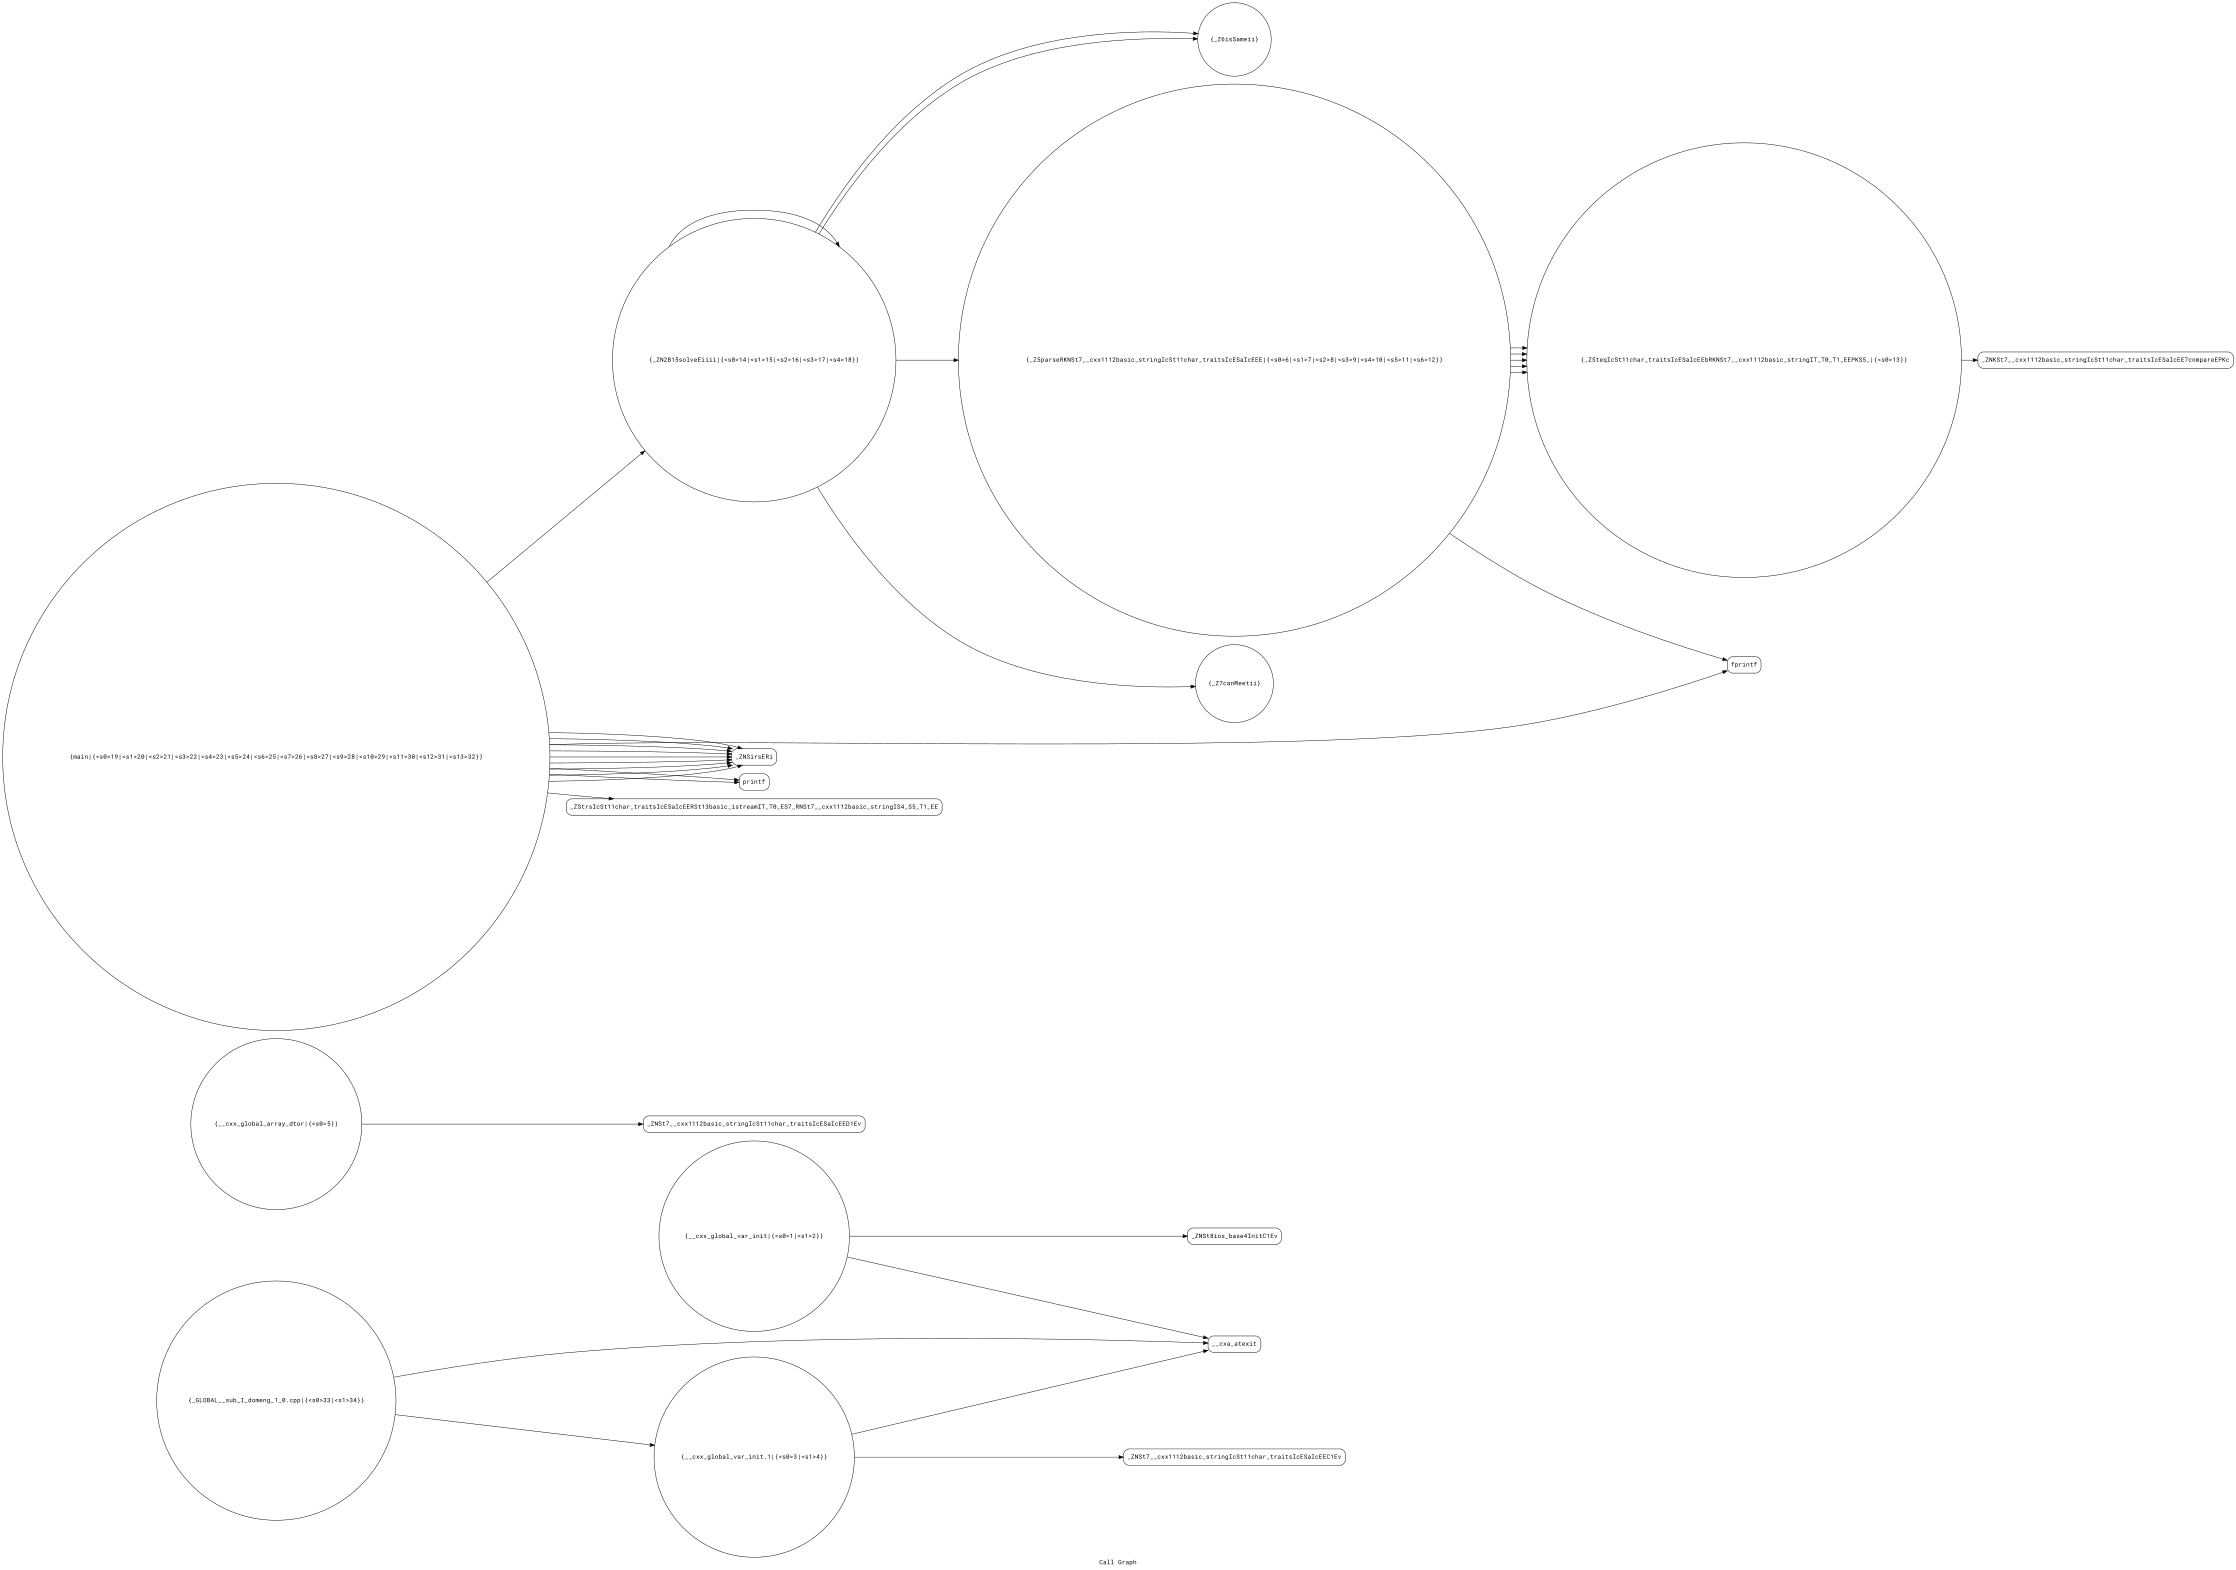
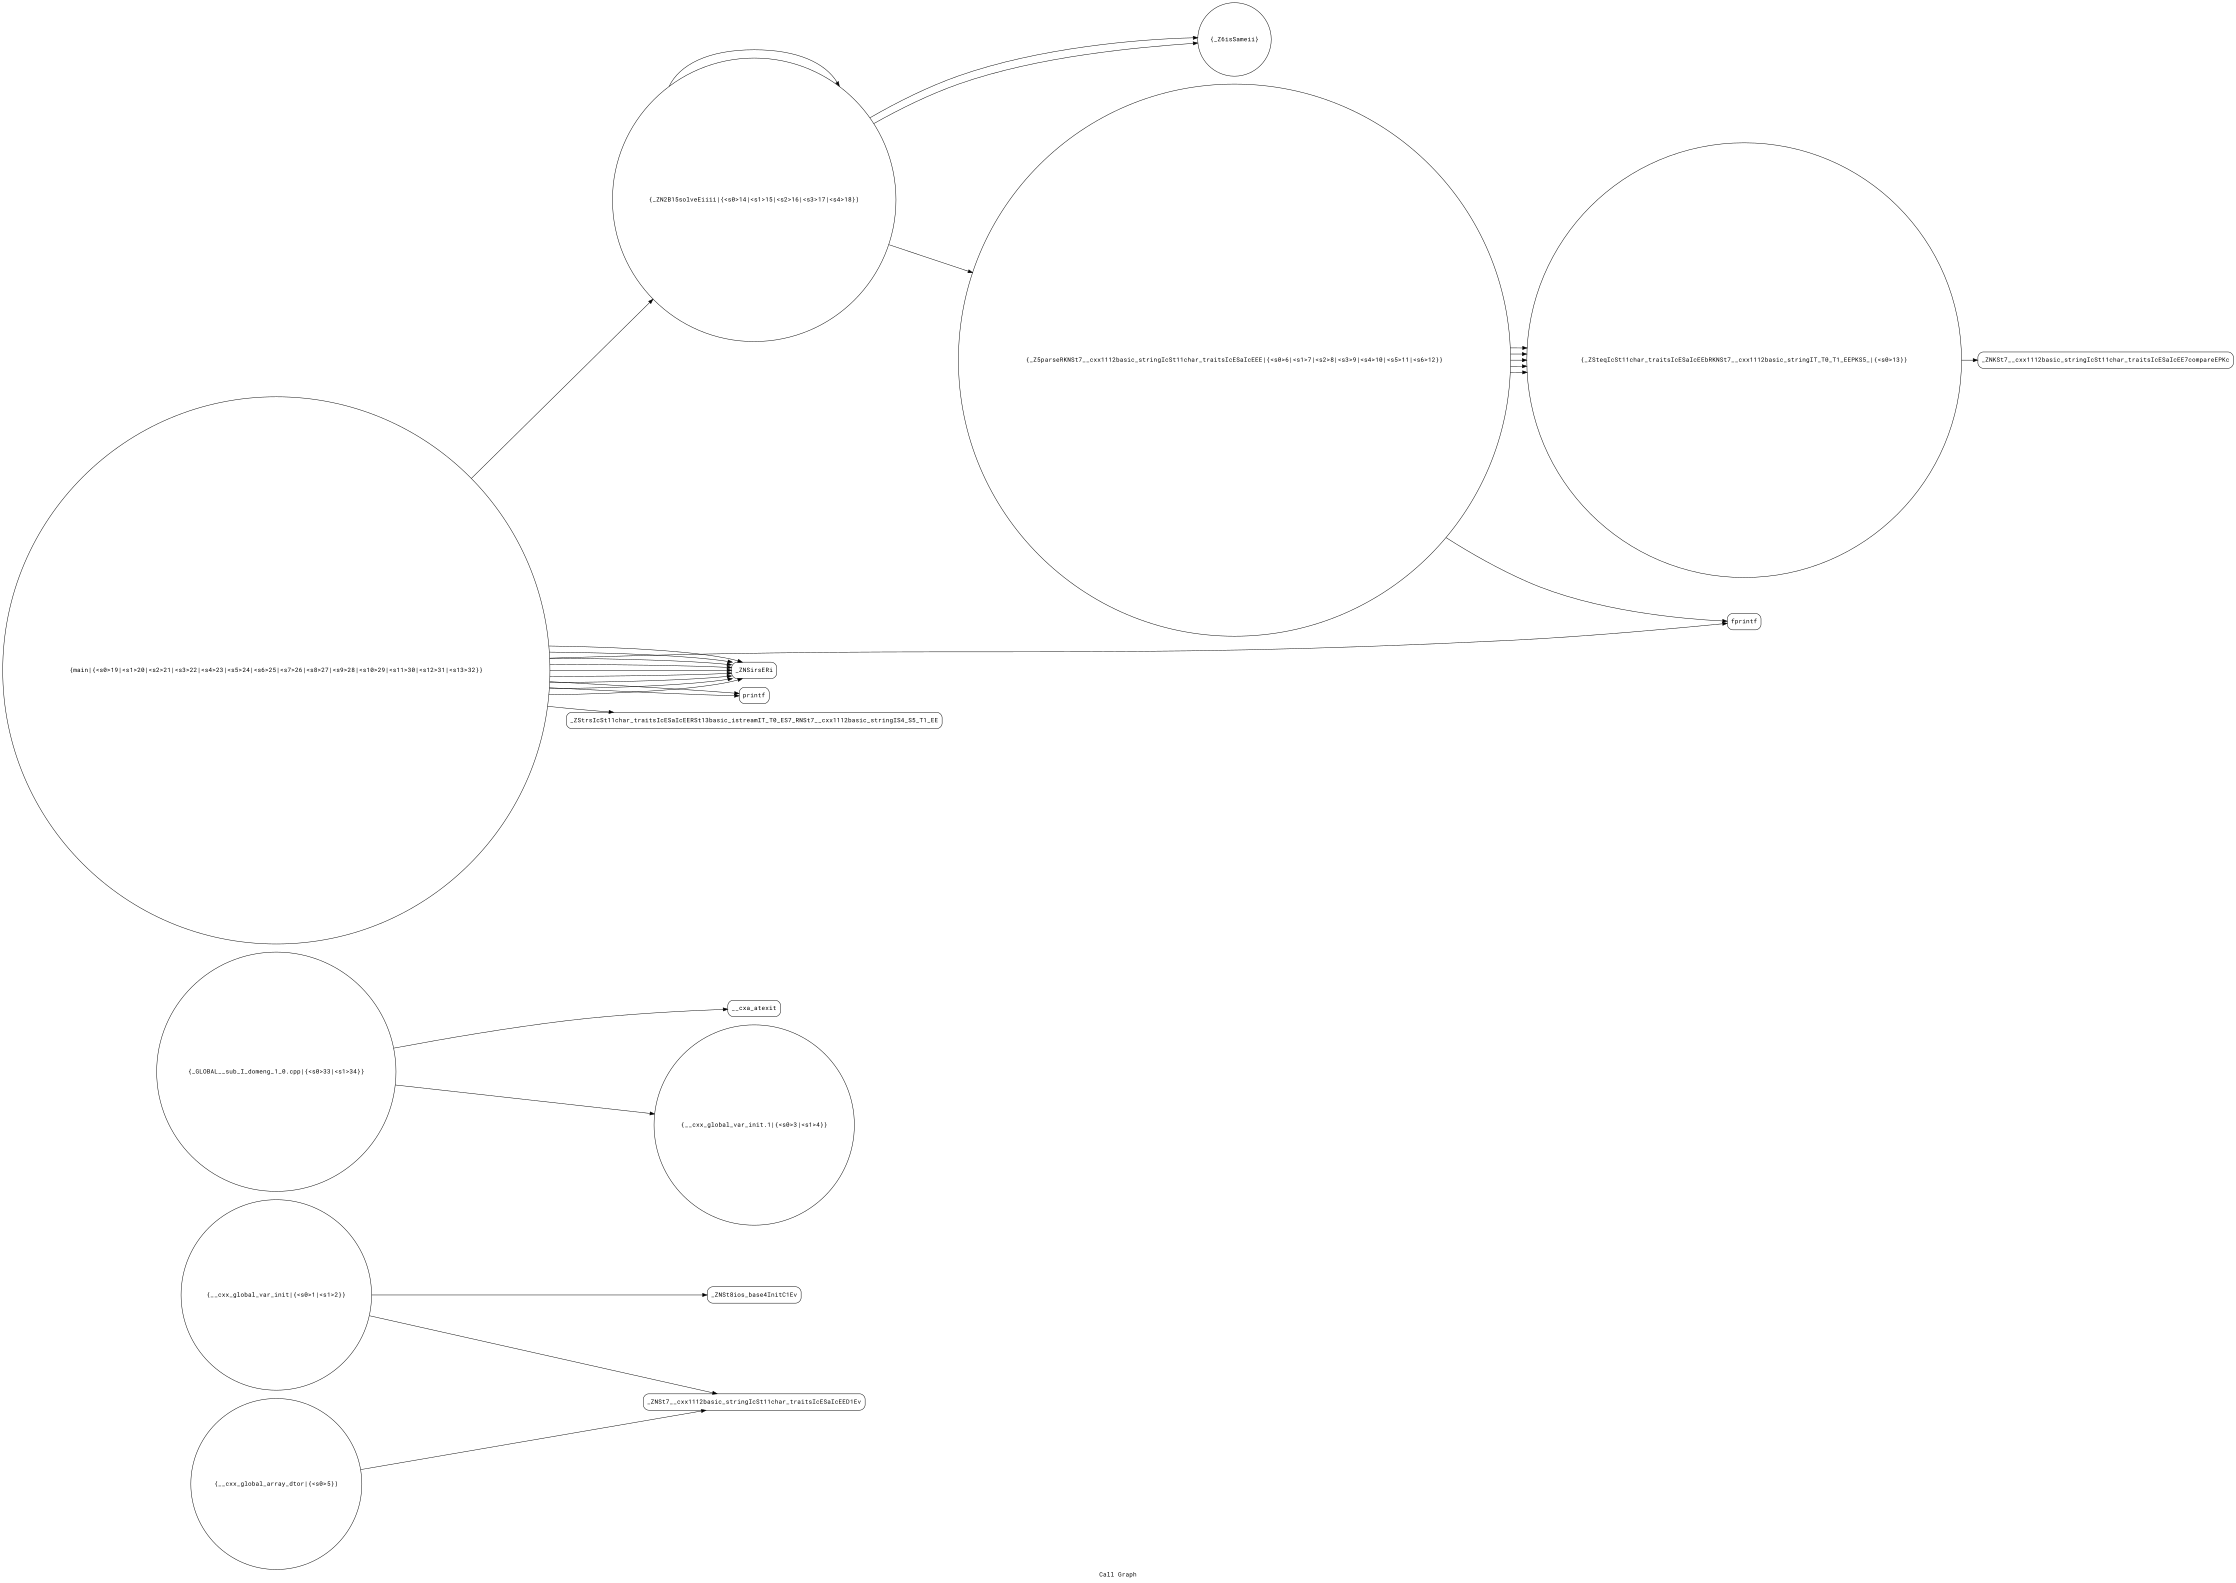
node "{_Z7canMeetii}": removed
edge "{__cxx_global_var_init|{<s0>1|<s1>2}}" -> "__cxa_atexit": now "{__cxx_global_var_init|{<s0>1|<s1>2}}" -> "_ZNSt7__cxx1112basic_stringIcSt11char_traitsIcESaIcEED1Ev"
edge "{__cxx_global_var_init.1|{<s0>3|<s1>4}}" -> "__cxa_atexit": removed
node "_ZNSt7__cxx1112basic_stringIcSt11char_traitsIcESaIcEEC1Ev": removed
